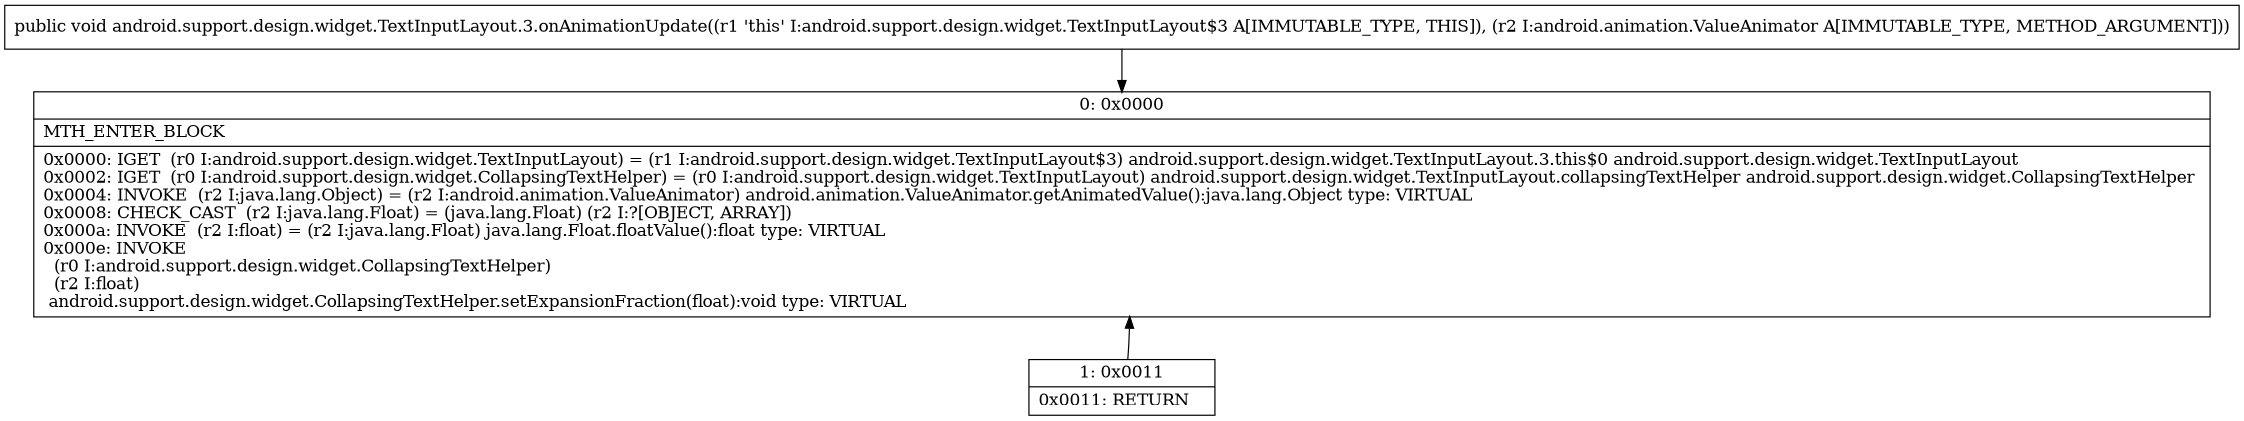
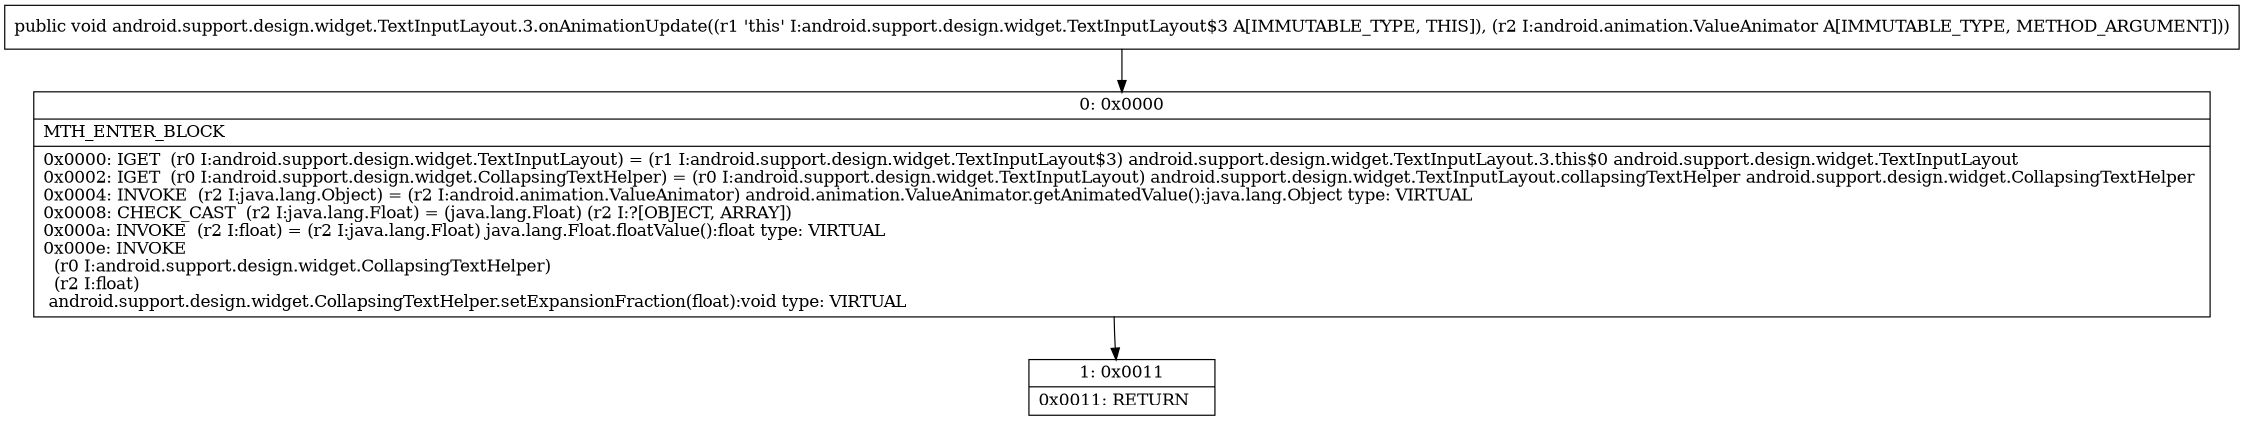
edge "1: 0x0011" -> "0: 0x0000": reversed
